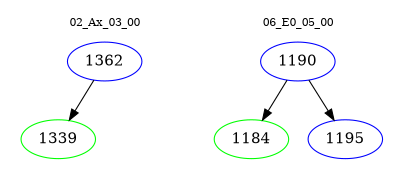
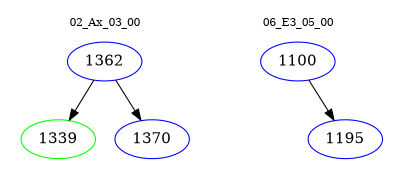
cluster "06_E0_05_00": label "06_E0_05_00" -> "06_E3_05_00"
node "1190": label "1190" -> "1100"
node "1370": added
node "1184": removed
